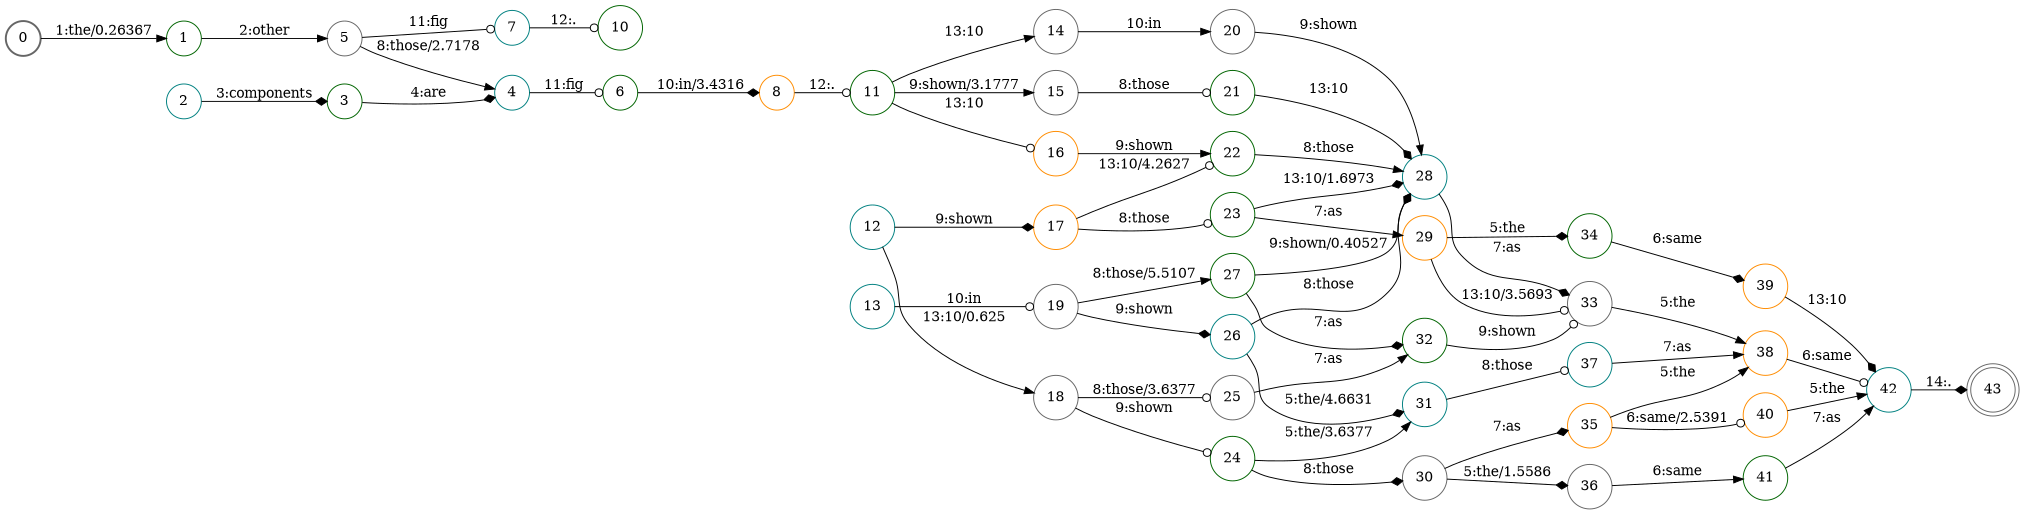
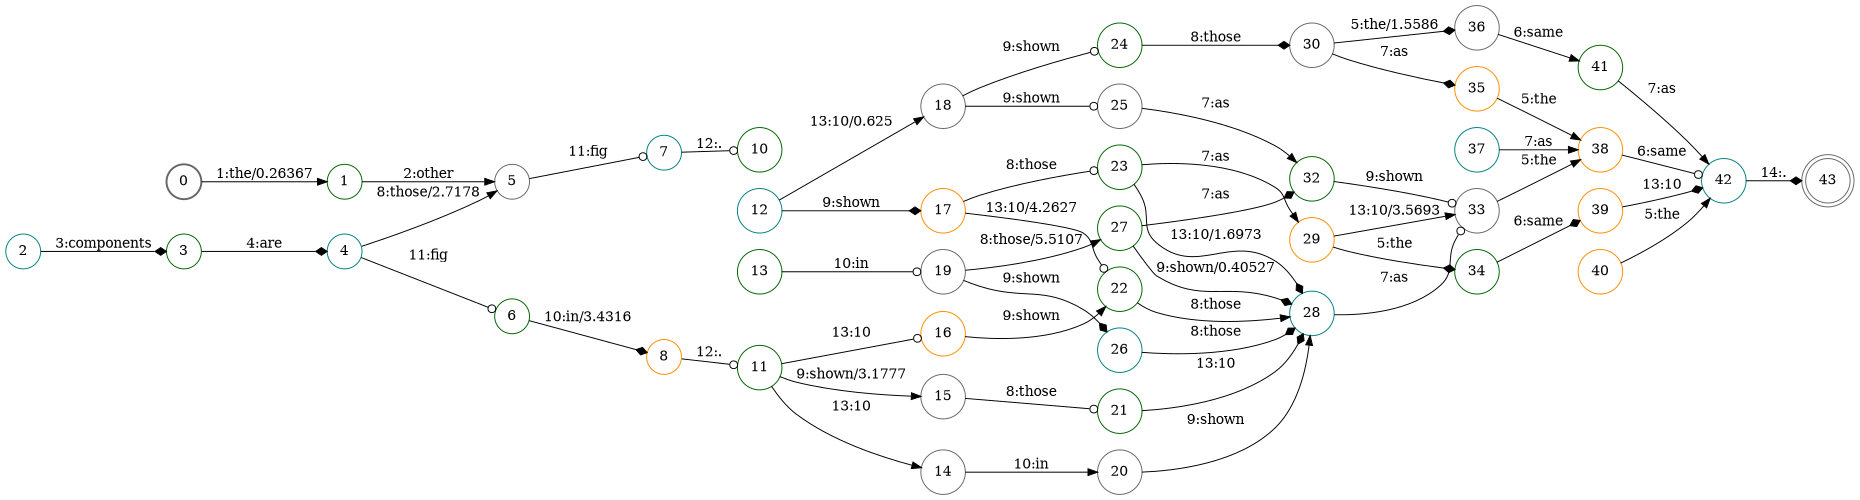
edge "5" -> "4": reversed
edge "28" -> "33": arrowhead diamond -> odot
node "13": color teal -> darkgreen
edge "29" -> "33": arrowhead odot -> normal
edge "18" -> "25": label "8:those/3.6377" -> "9:shown"
node "31": removed
edge "35" -> "40": removed, label "6:same/2.5391"
